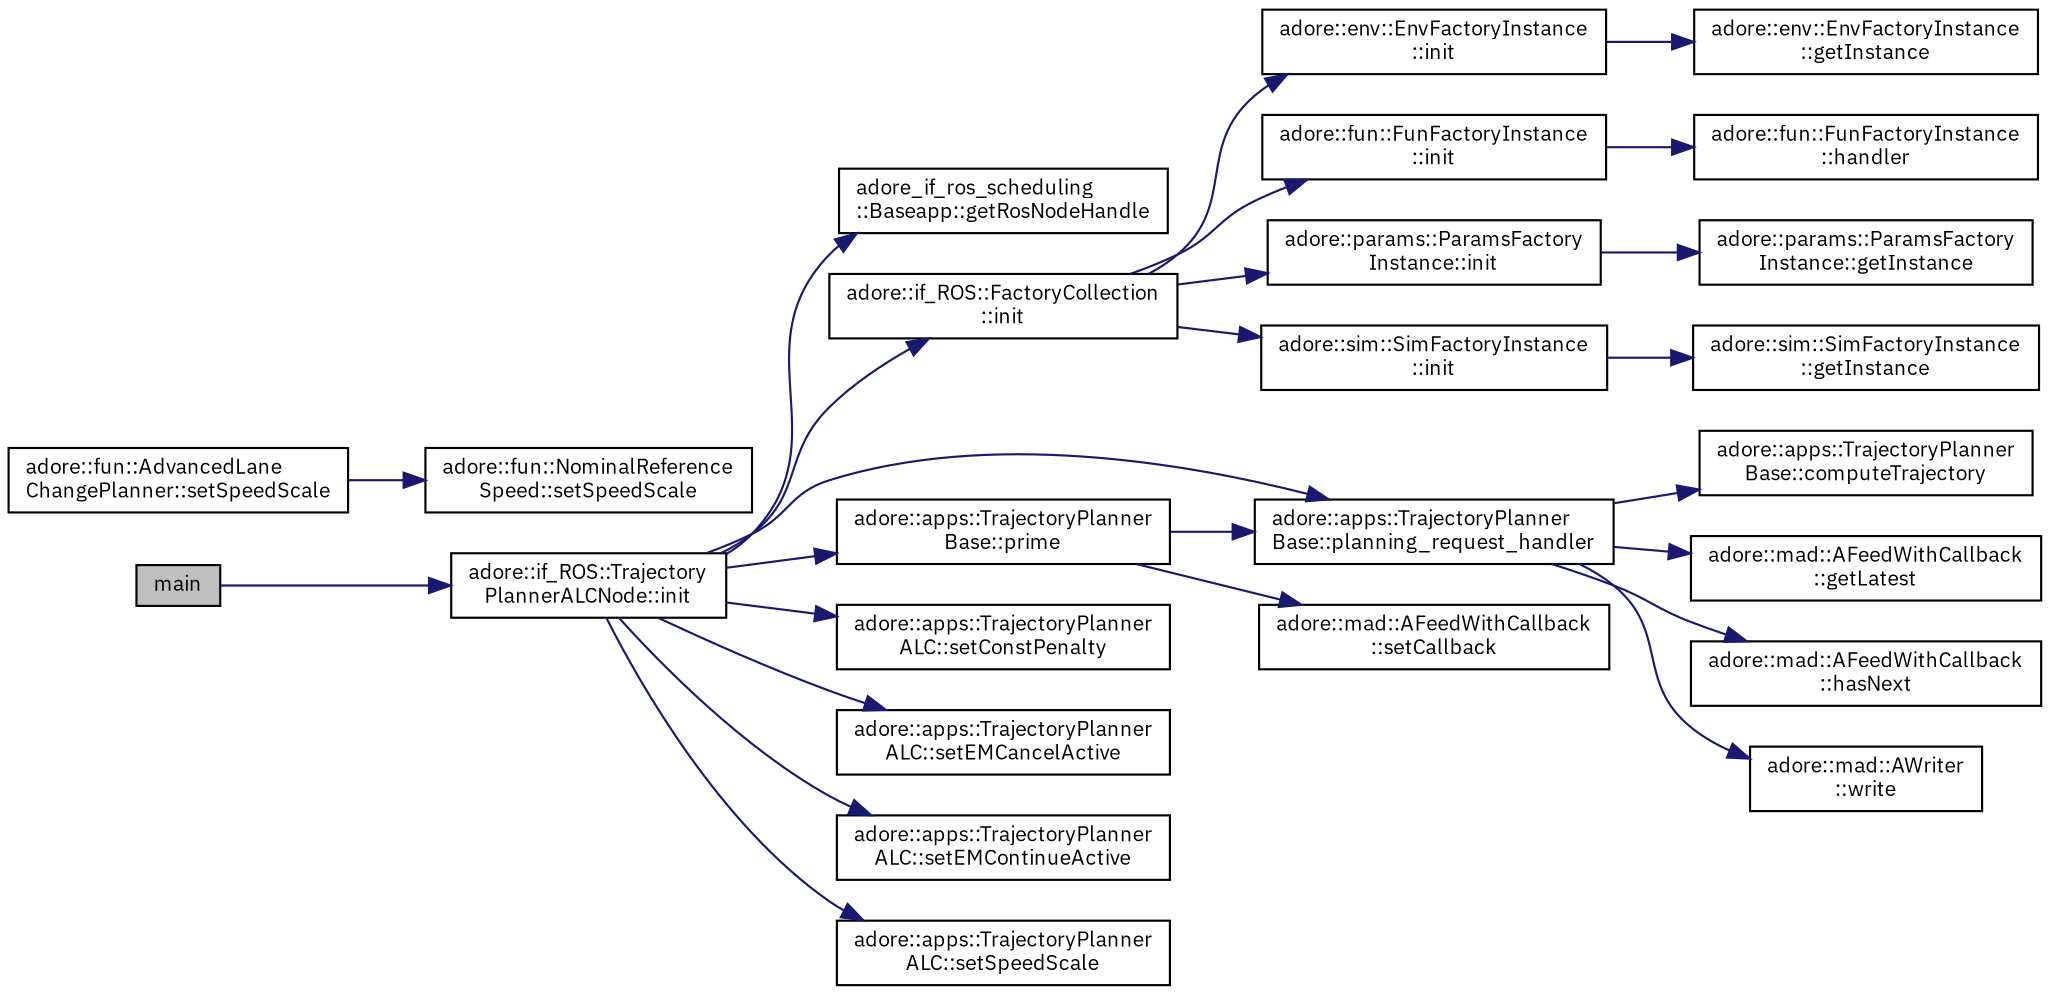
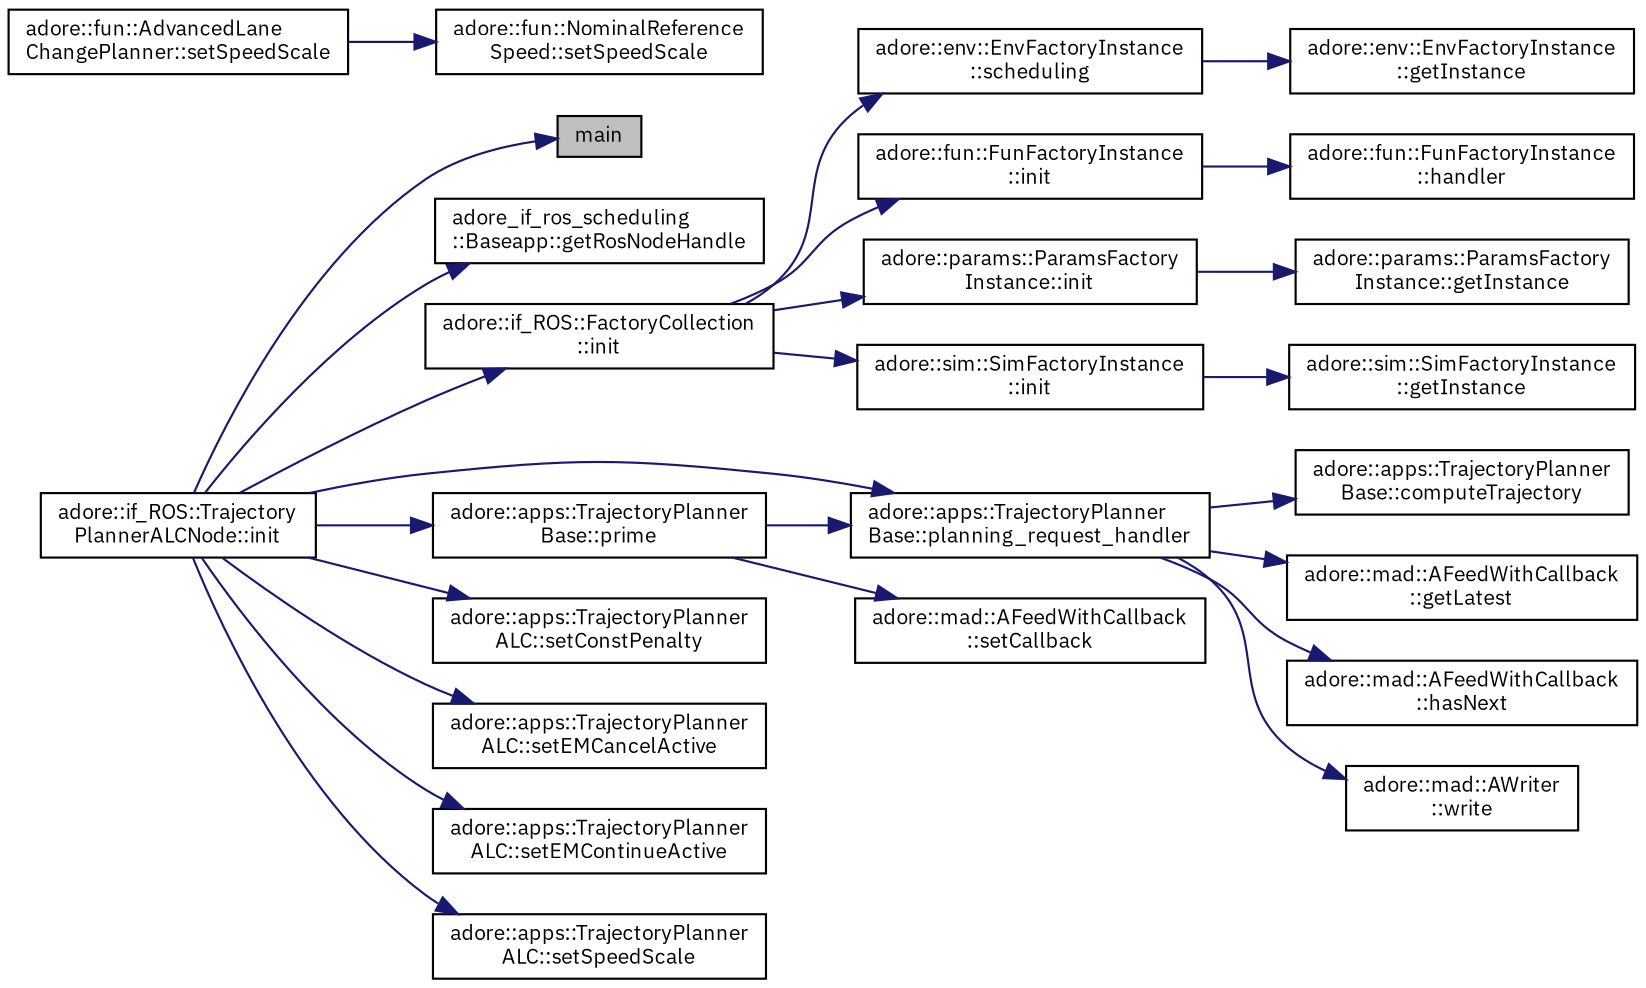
node "adore::env::EnvFactoryInstance ::init": label "adore::env::EnvFactoryInstance ::init" -> "adore::env::EnvFactoryInstance ::scheduling"
edge "main" -> "adore::if_ROS::Trajectory PlannerALCNode::init": reversed
